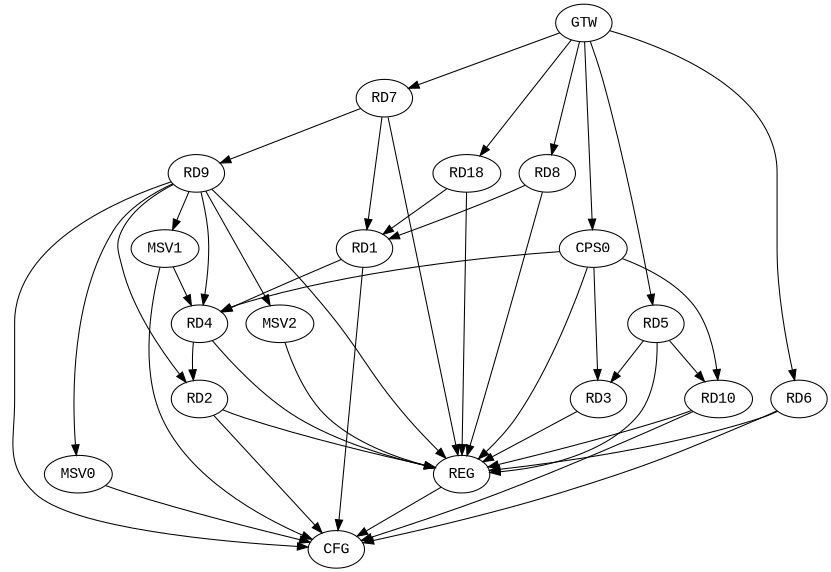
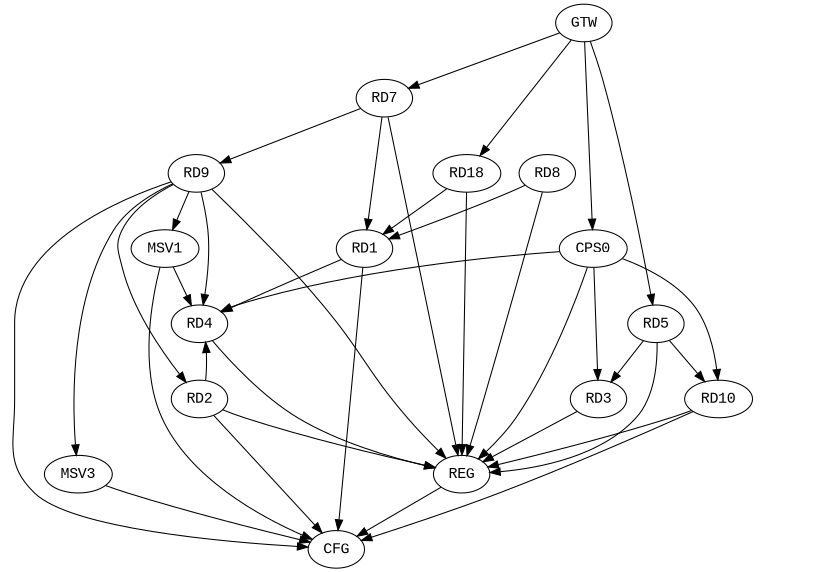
edge "GTW" -> "RD8": removed
node "MSV2": removed
edge "RD4" -> "RD2": reversed
node "RD6": removed
node "MSV0": label "MSV0" -> "MSV3"
